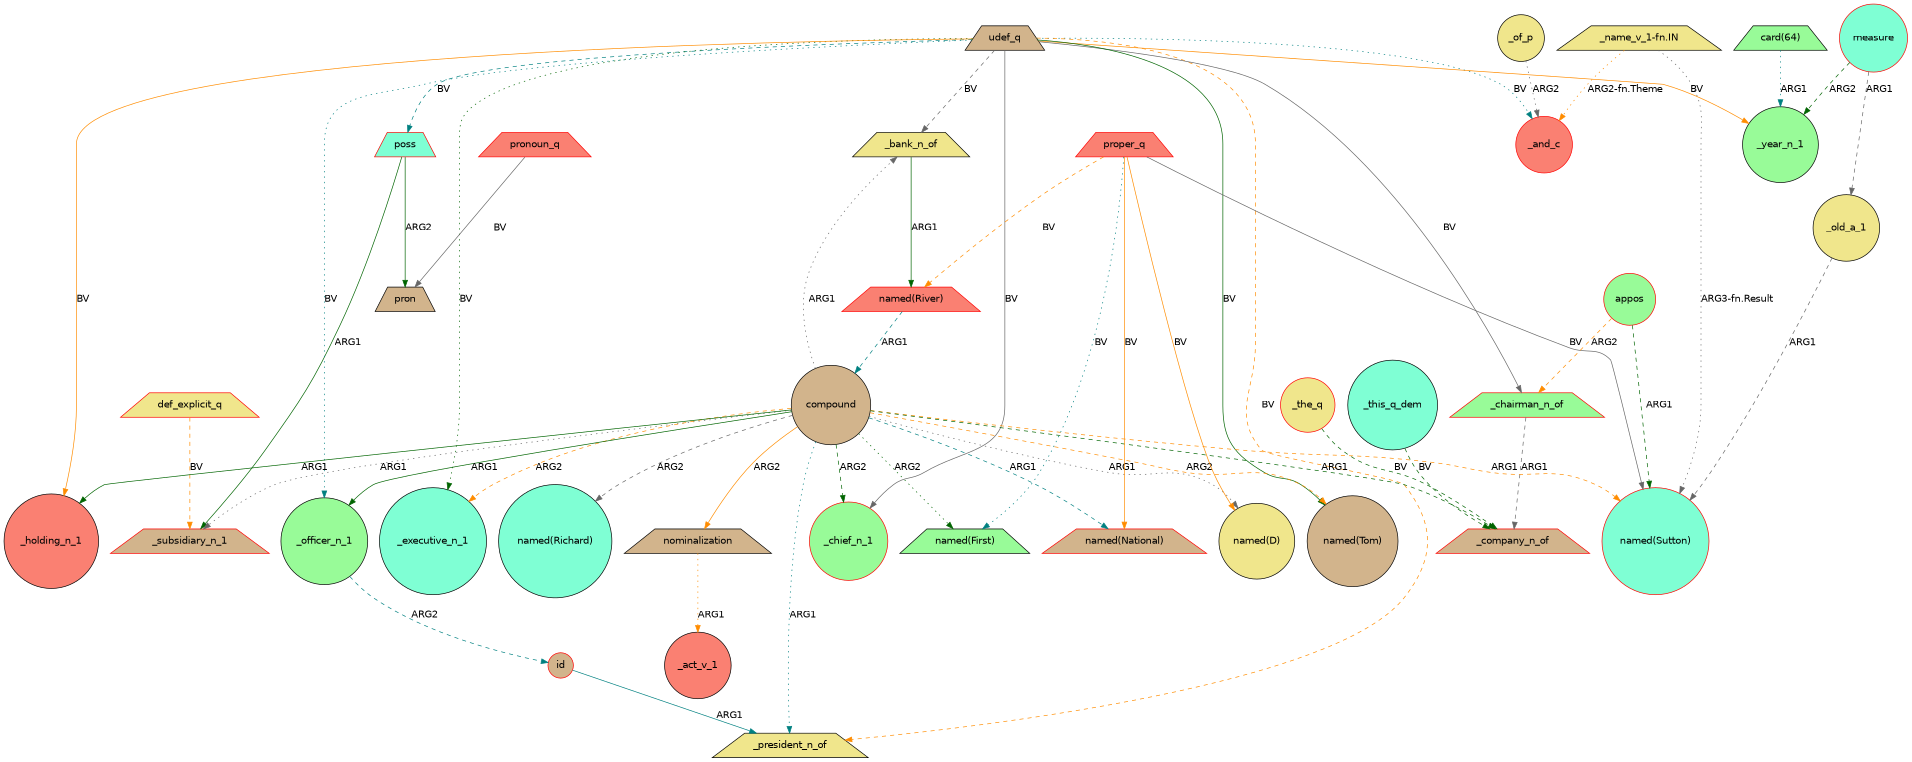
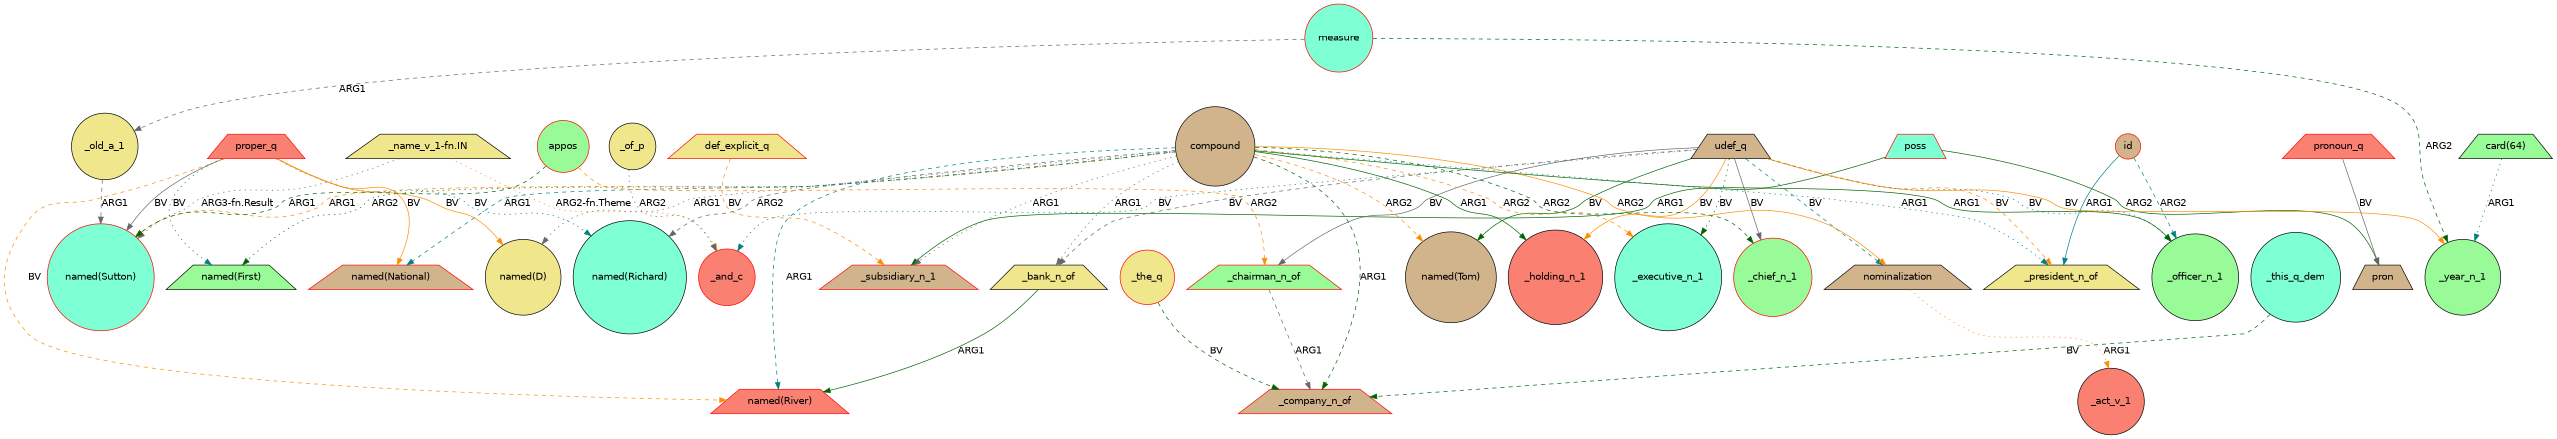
edge "udef_q" -> "poss": now "udef_q" -> "nominalization"
edge "proper_q" -> "named(Richard)": added, label "BV"
edge "named(River)" -> "compound": reversed
edge "_officer_n_1" -> "id": reversed
